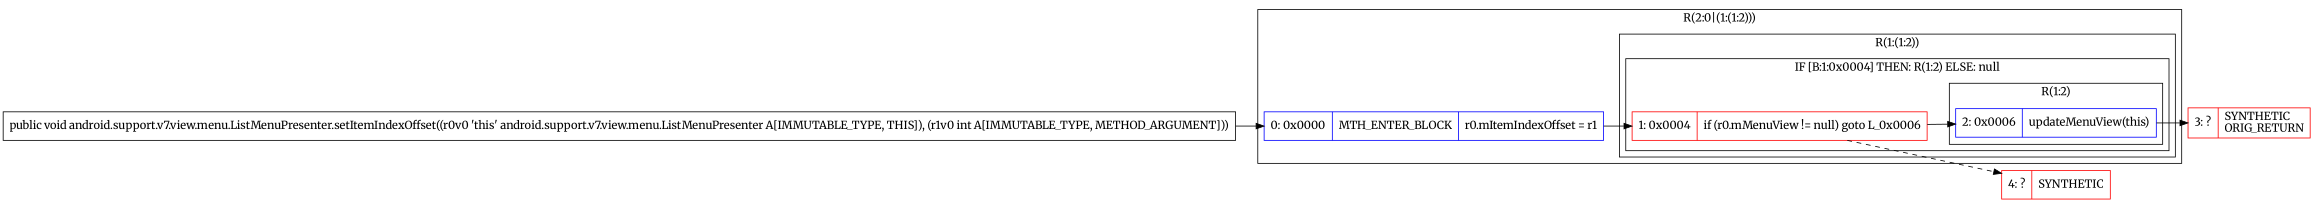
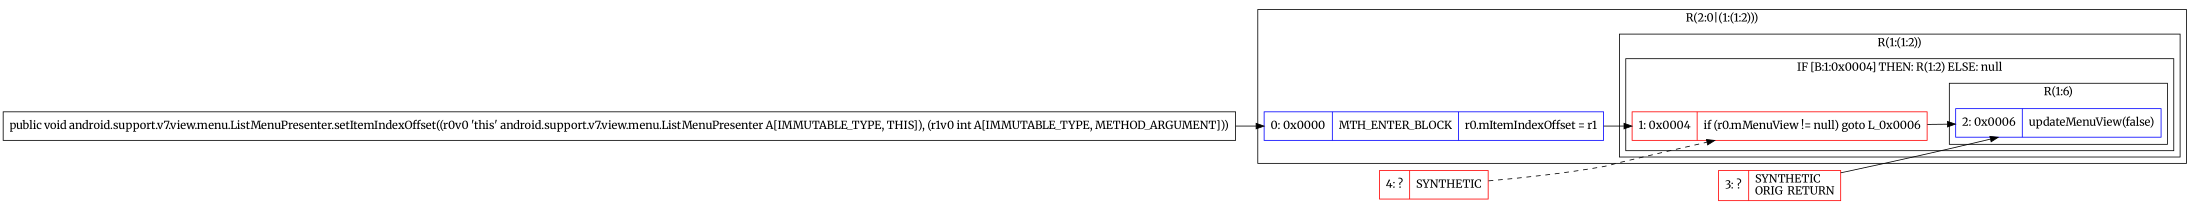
cluster "R(1:2)": label "R(1:2)" -> "R(1:6)"
node "2: 0x0006": text "updateMenuView(this)" -> "updateMenuView(false)"
edge "2: 0x0006" -> "3: ?": reversed
edge "1: 0x0004" -> "4: ?": reversed
